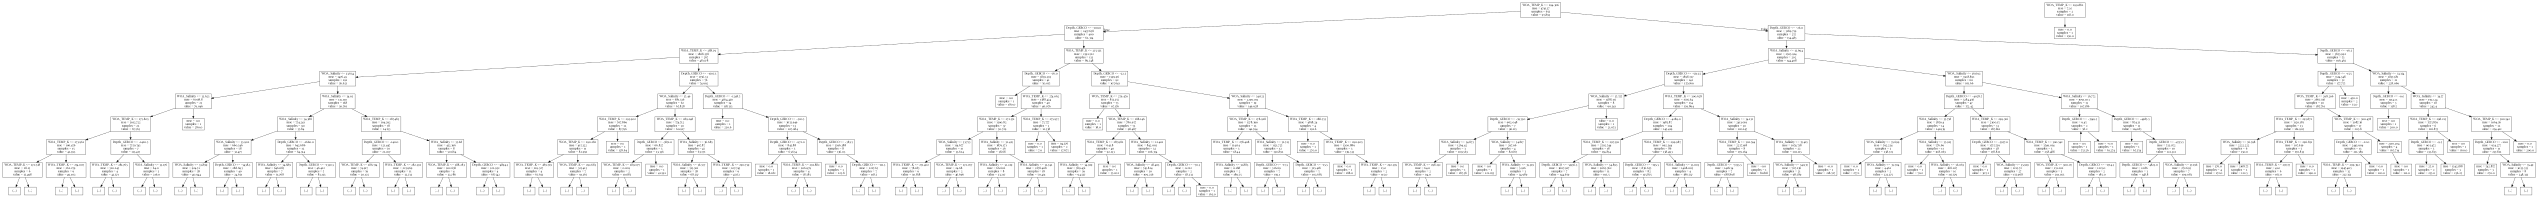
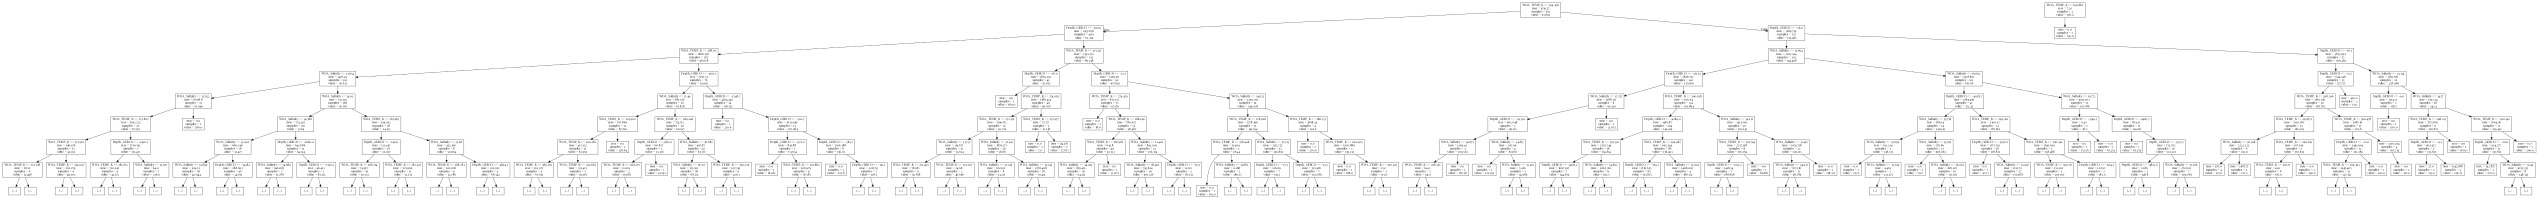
node "value = 0.0 samples = 1 value = 21.053": label "value = 0.0 samples = 1 value = 21.053" -> "mse = 0.0 samples = 1 value = 21.053"
edge "mse = 0.0 samples = 1 value = 55.126" -> "Depth_GEBCO <= -3549.5 mse = 9.45 samples = 2 value = 58.2": reversed
edge "Depth_GEBCO <= -70.5 mse = 0.222 samples = 2 value = 58.333" -> "mse = 0.0 samples = 1 value = 163.0": now "WOA_TEMP_K <= 278.408 mse = 114.64 samples = 3 value = 184.4" -> "mse = 0.0 samples = 1 value = 163.0"
